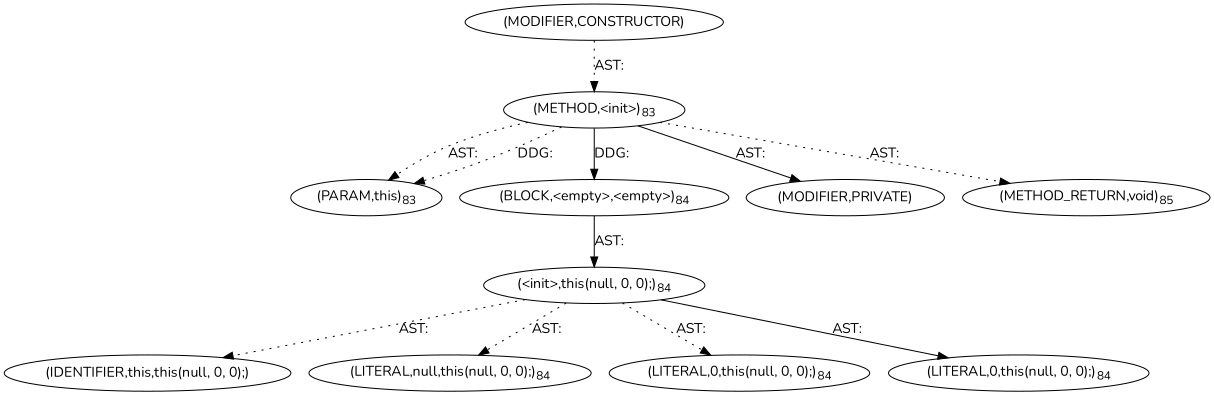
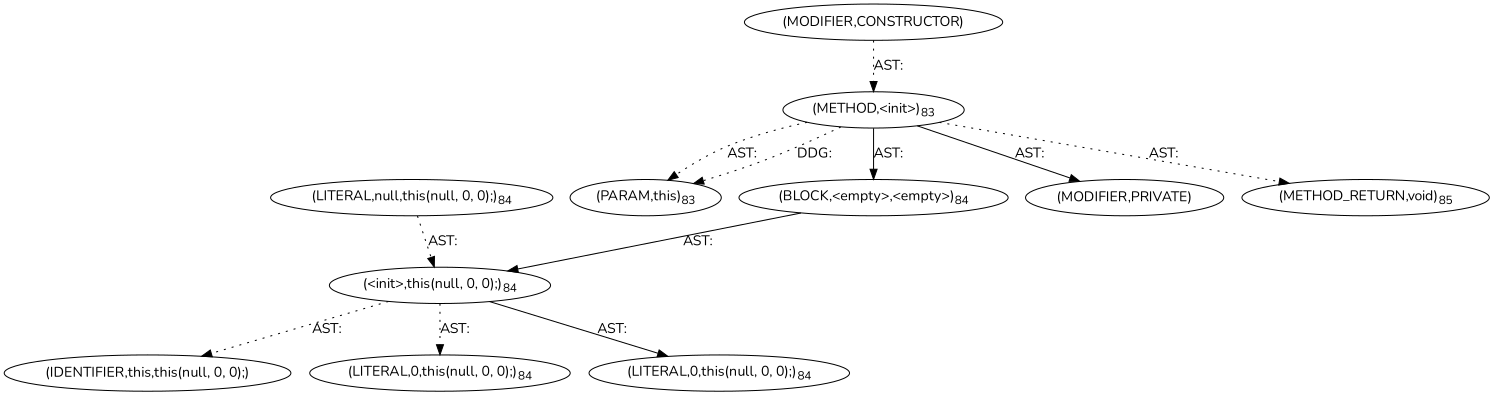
edge "(METHOD,<init>)" -> "(BLOCK,<empty>,<empty>)": label "DDG: " -> "AST: "
edge "(<init>,this(null, 0, 0);)" -> "(LITERAL,null,this(null, 0, 0);)": reversed
